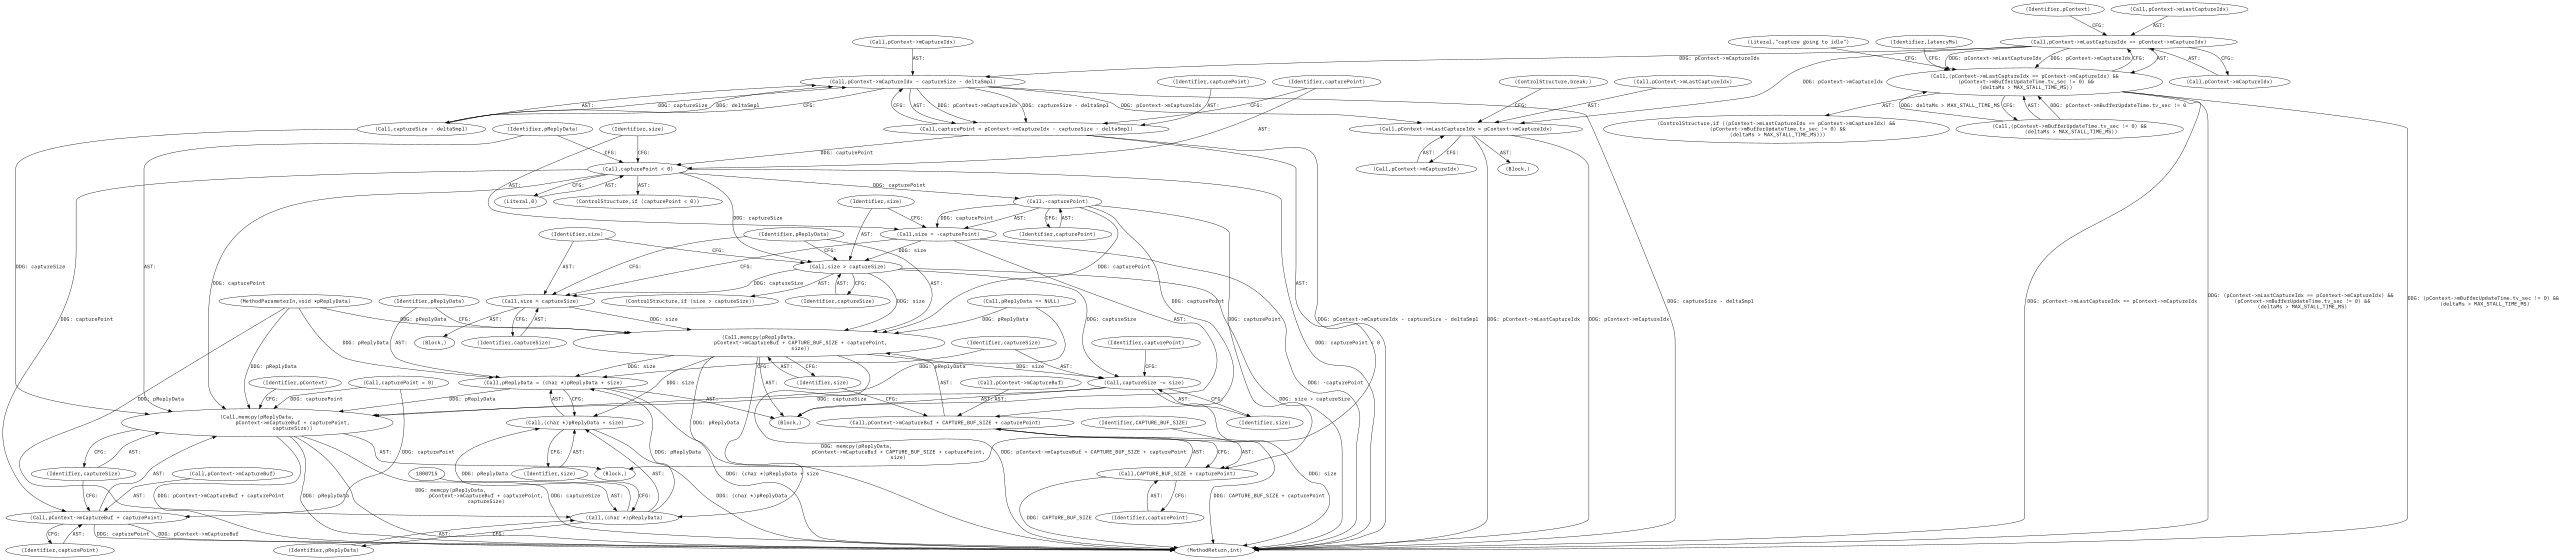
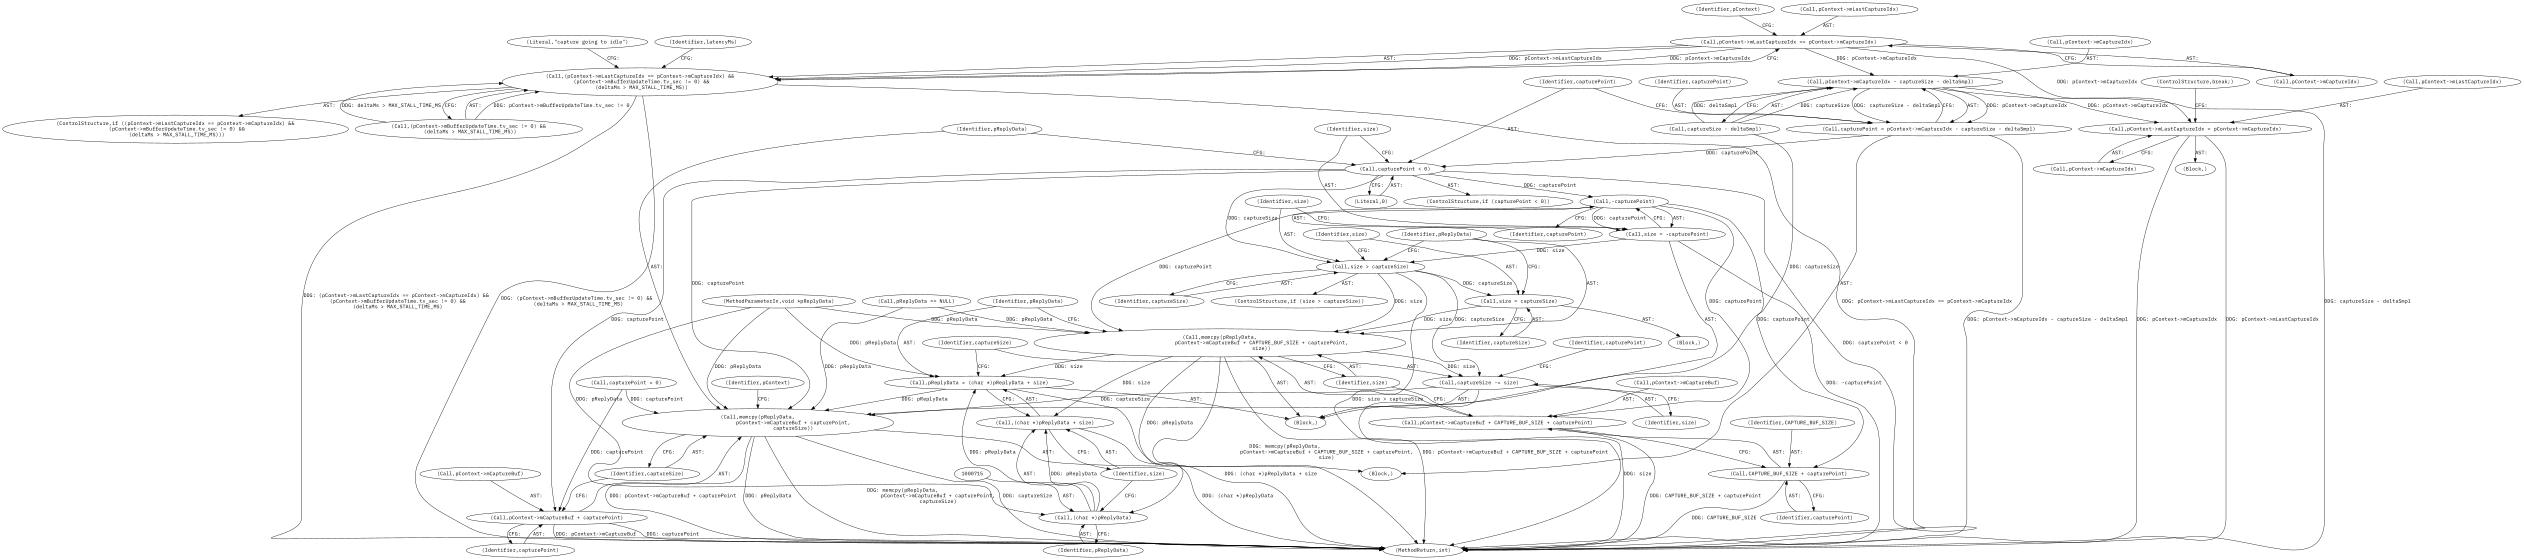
edge "(Call,size = -capturePoint)" -> "(Call,size = captureSize)": now "(Call,size = -capturePoint)" -> "(Call,-capturePoint)"
